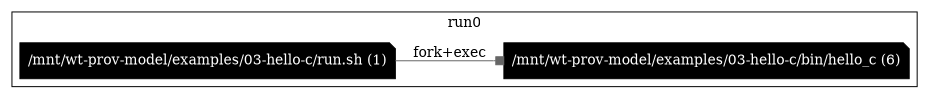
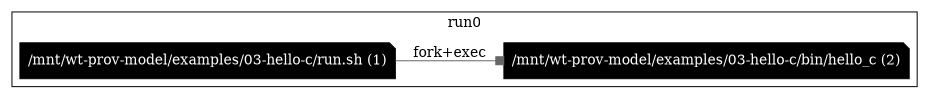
node "/mnt/wt-prov-model/examples/03-hello-c/bin/hello_c (6)": label "/mnt/wt-prov-model/examples/03-hello-c/bin/hello_c (6)" -> "/mnt/wt-prov-model/examples/03-hello-c/bin/hello_c (2)"
